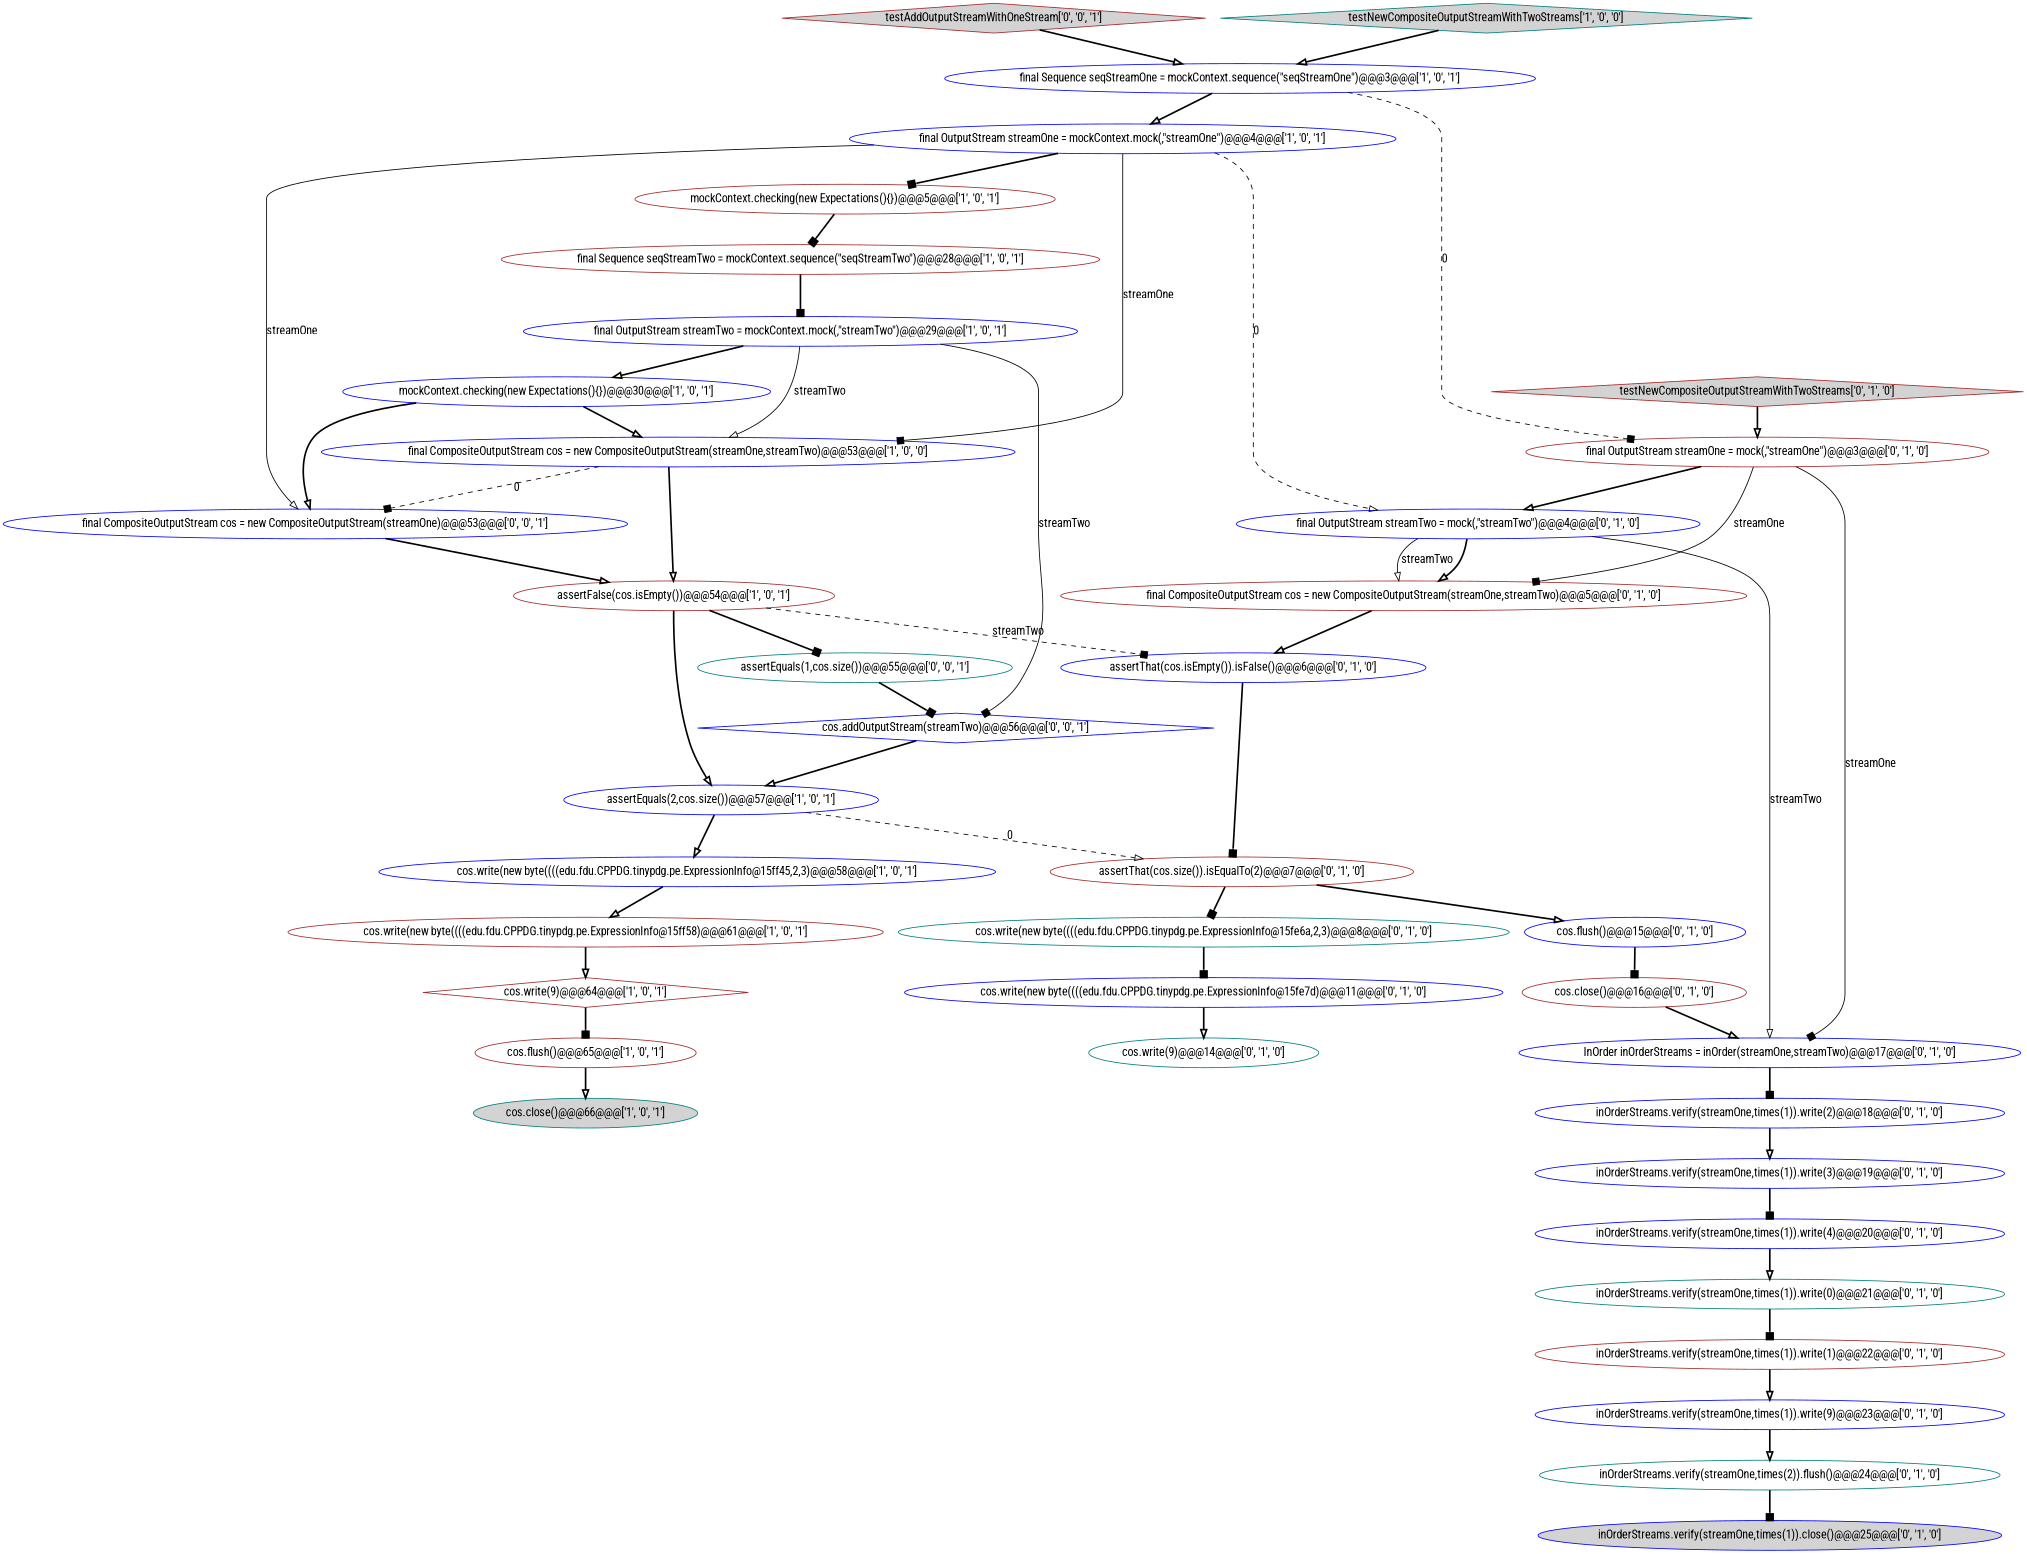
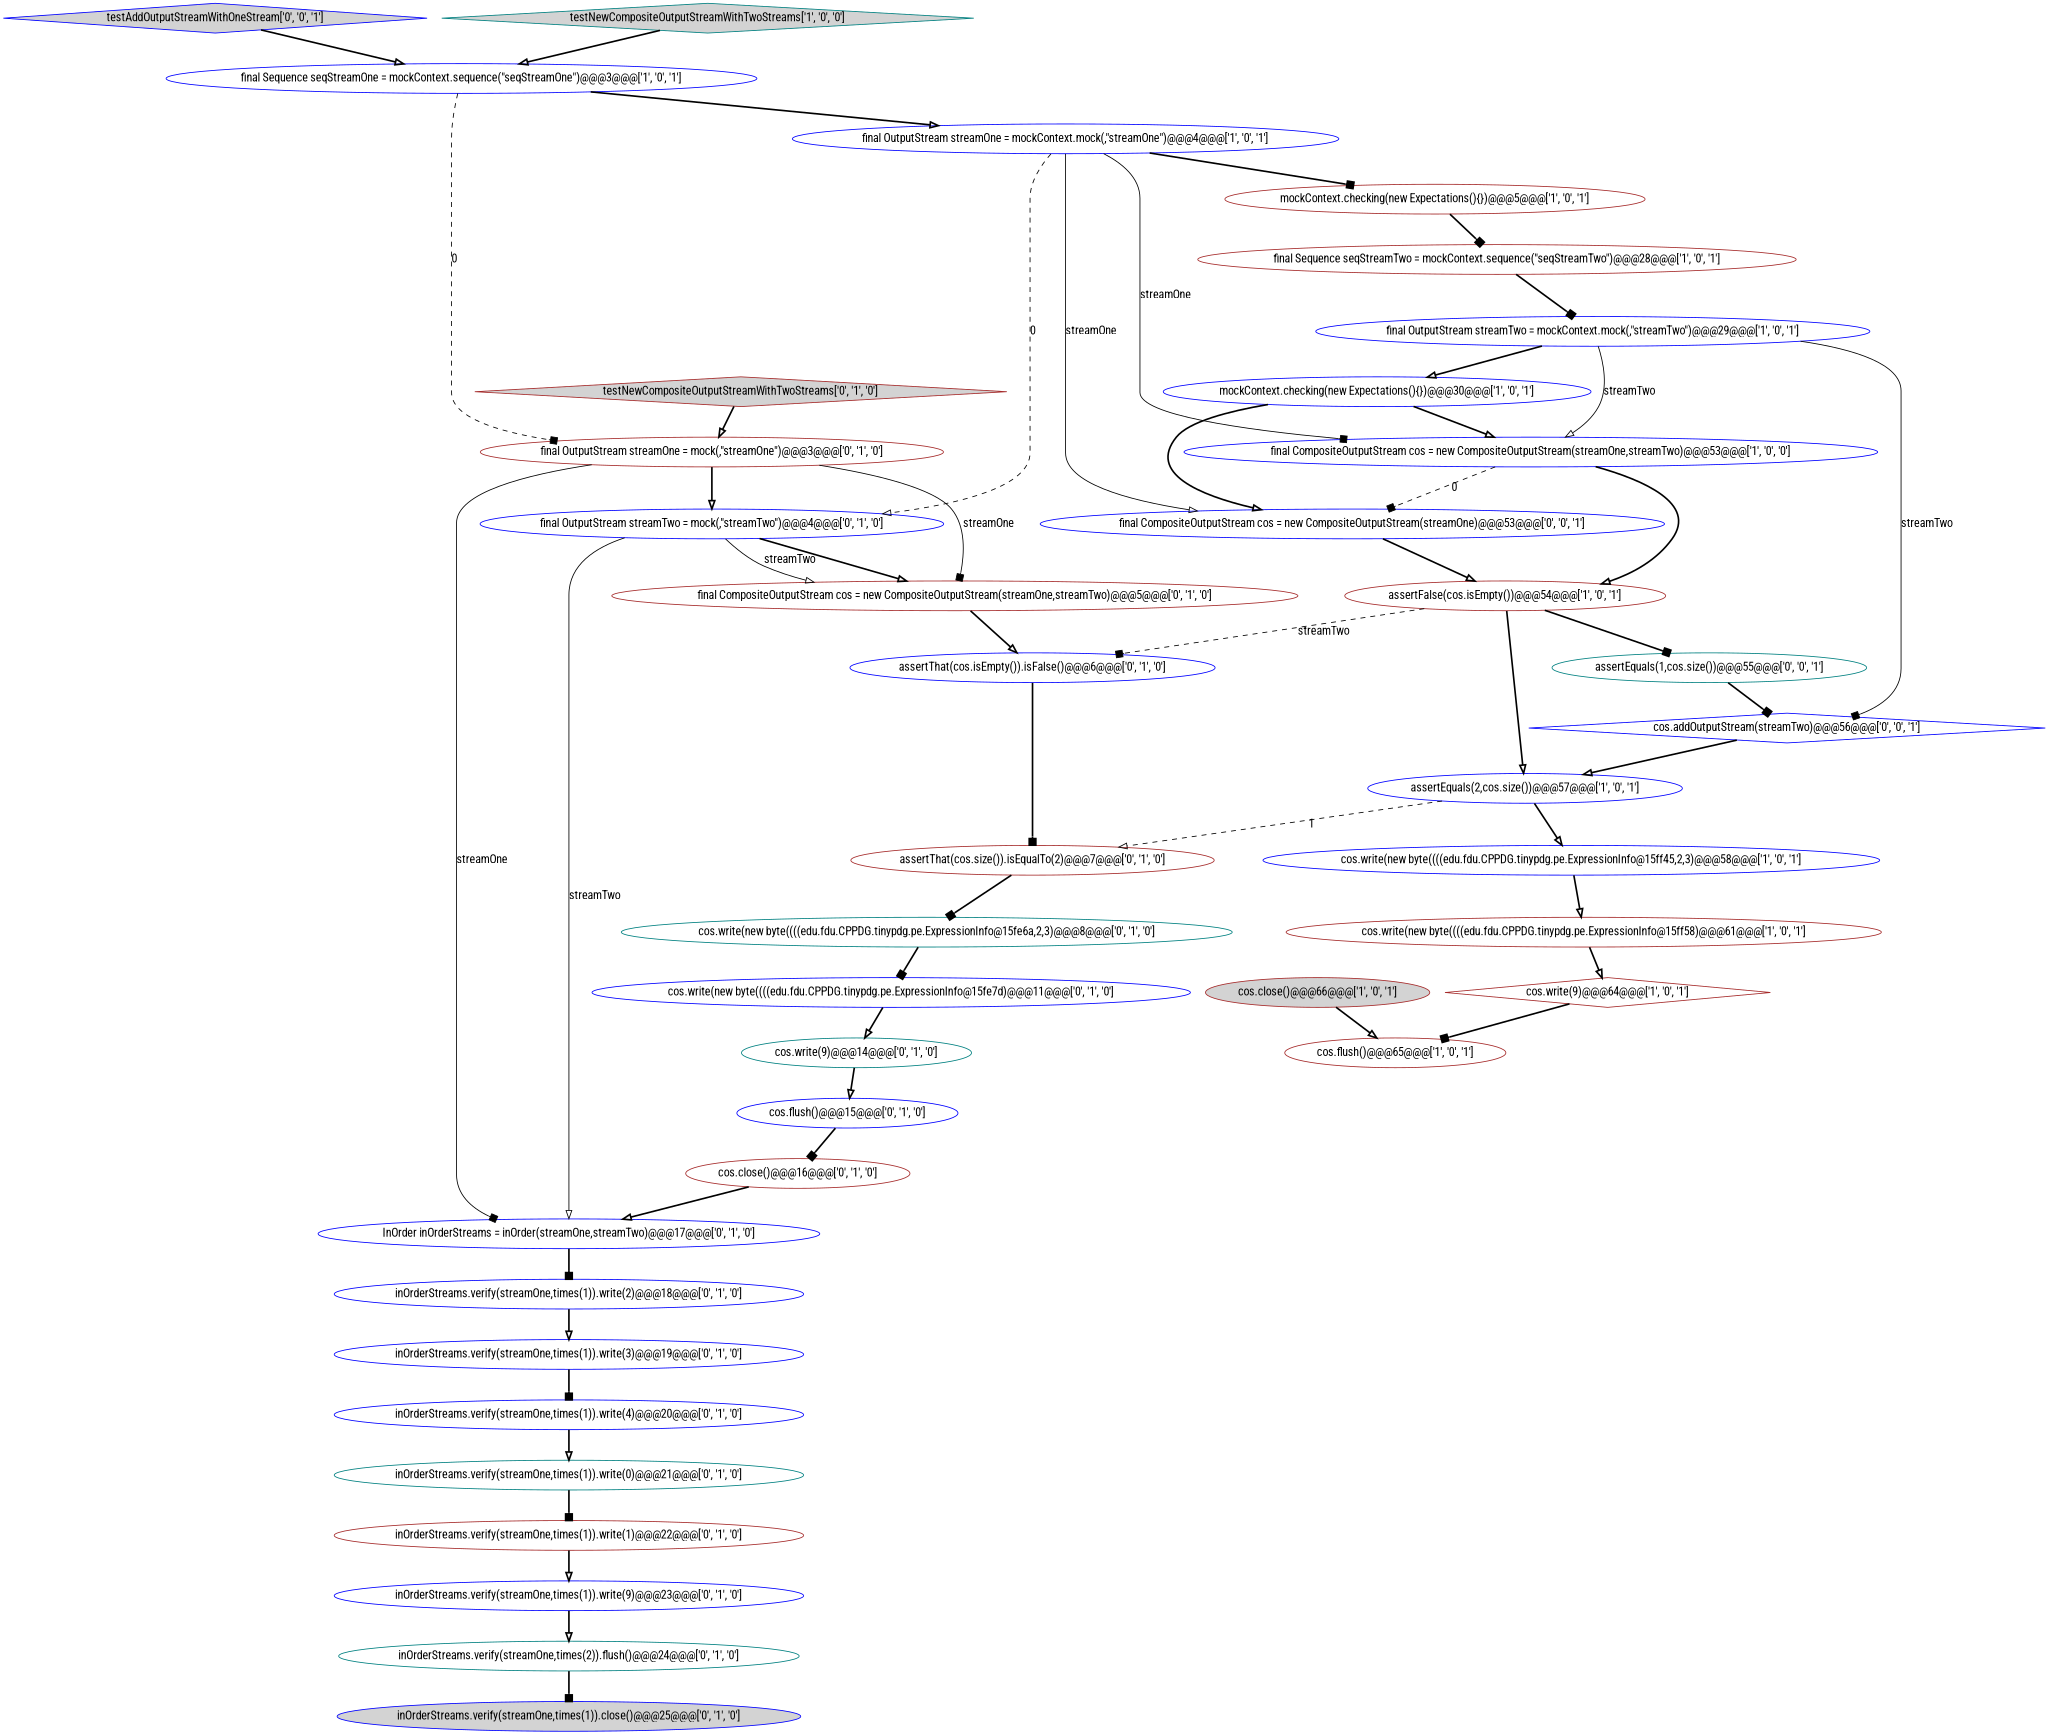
node "testAddOutputStreamWithOneStream['0', '0', '1']": color brown -> blue
edge "assertEquals(2,cos.size())@@@57@@@['1', '0', '1']" -> "assertThat(cos.size()).isEqualTo(2)@@@7@@@['0', '1', '0']": label "0" -> "1"
edge "assertThat(cos.size()).isEqualTo(2)@@@7@@@['0', '1', '0']" -> "cos.flush()@@@15@@@['0', '1', '0']": now "cos.write(9)@@@14@@@['0', '1', '0']" -> "cos.flush()@@@15@@@['0', '1', '0']"
edge "cos.flush()@@@65@@@['1', '0', '1']" -> "cos.close()@@@66@@@['1', '0', '1']": reversed
node "cos.close()@@@66@@@['1', '0', '1']": color teal -> brown
